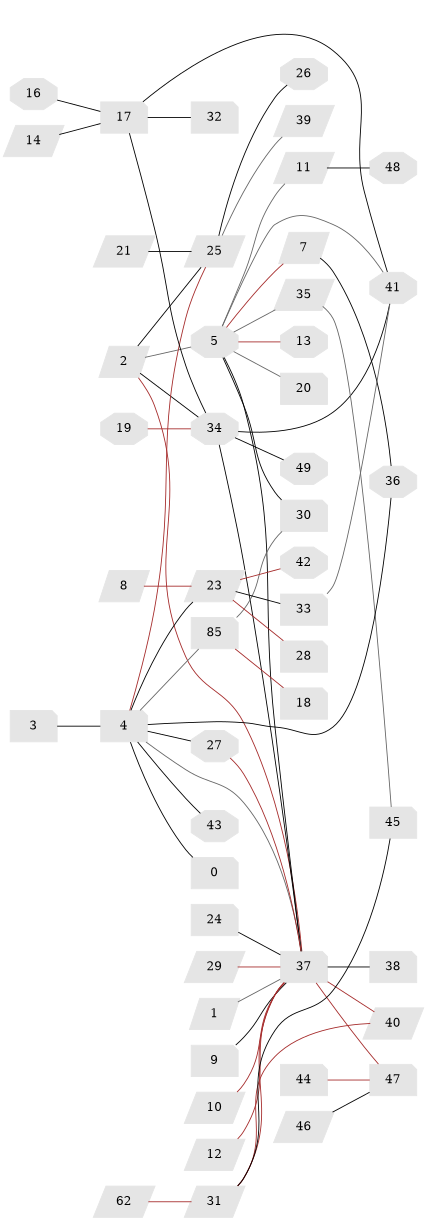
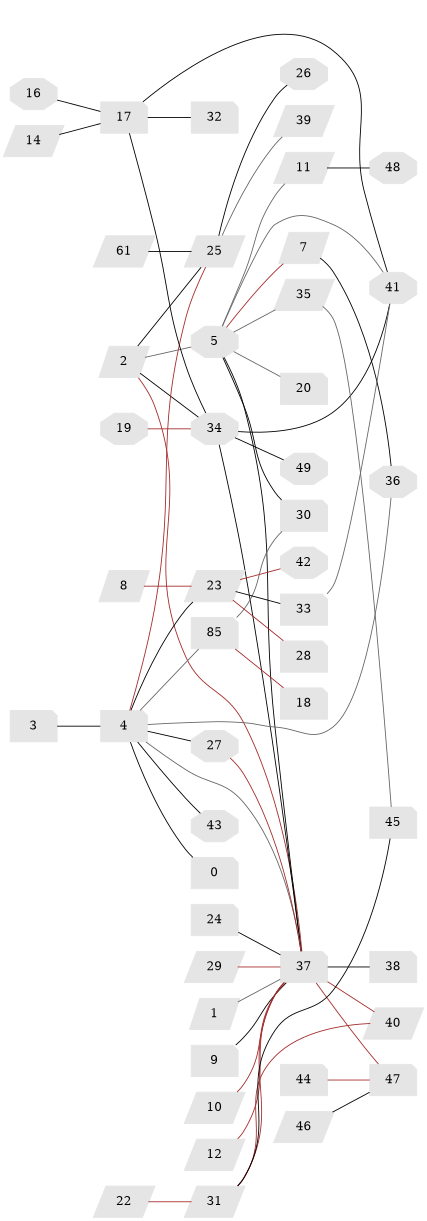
node "21": label "21" -> "61"
node "13": removed
edge "36" -- "4": color black -> gray40
node "62": label "62" -> "22"
